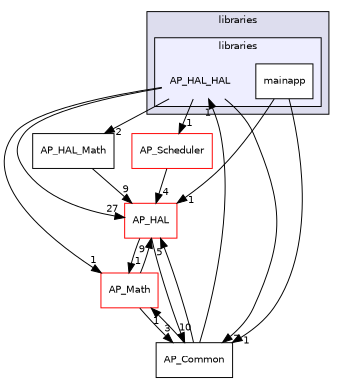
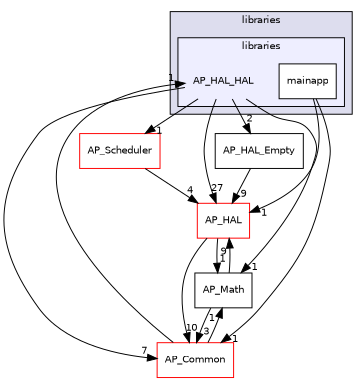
node "AP_HAL_Math": label "AP_HAL_Math" -> "AP_HAL_Empty"
node "AP_Math": color red -> black
edge "AP_Common" -> "AP_HAL": removed
node "AP_Common": color black -> red
